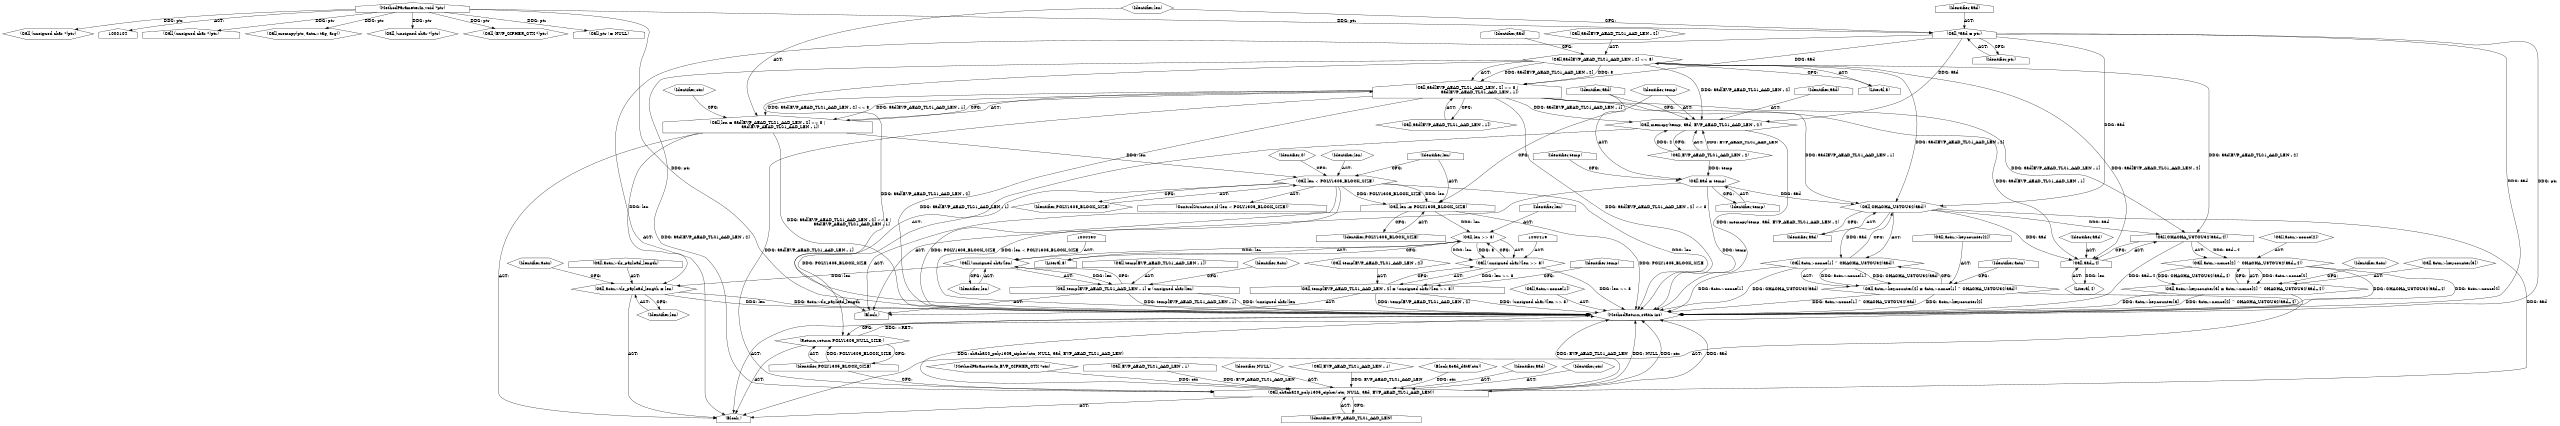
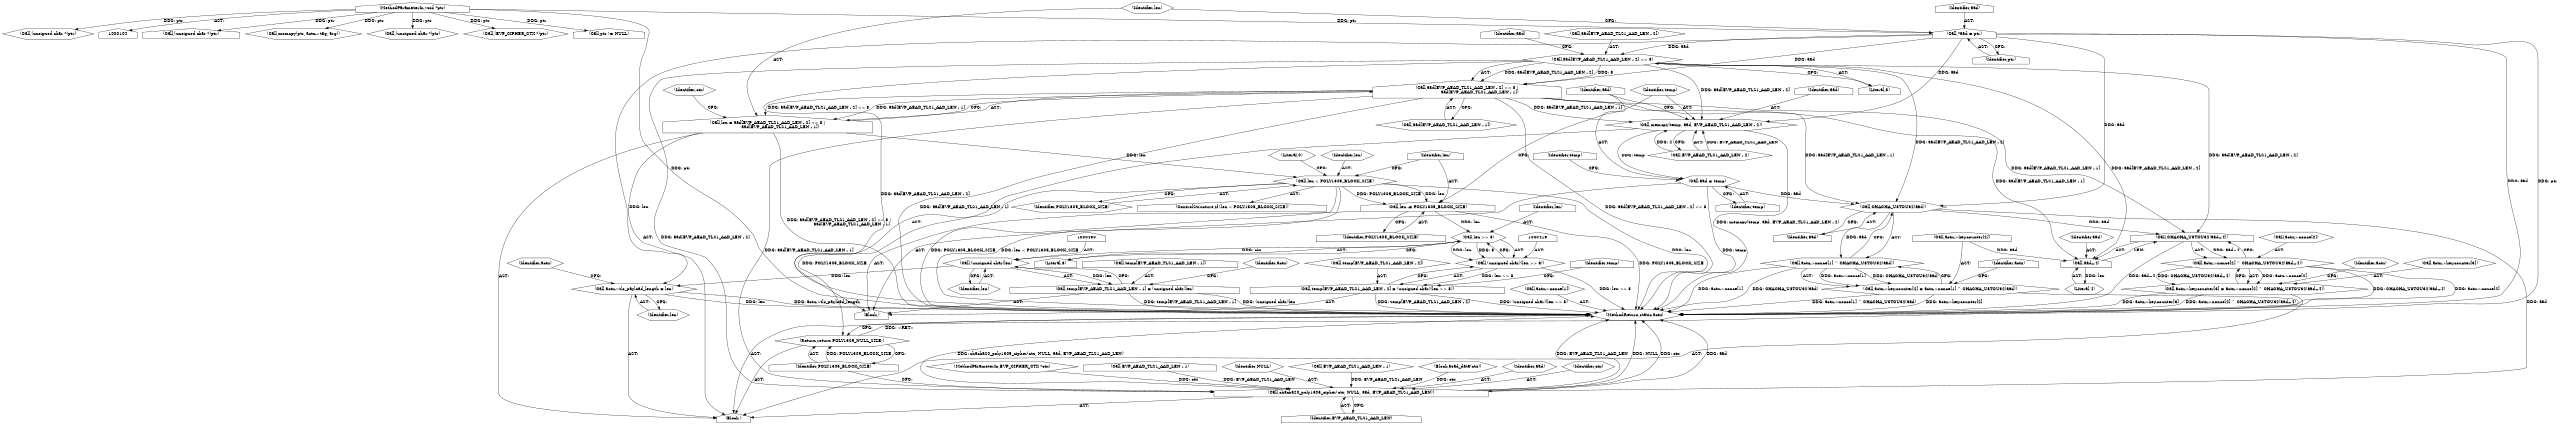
edge "(Call,*aad = ptr)" -> "(Call,aad[EVP_AEAD_TLS1_AAD_LEN - 2] << 8)": added, label "DDG: aad"
node "(Identifier,0)": label "(Identifier,0)" -> "(Literal,0)"
edge "(Call,EVP_AEAD_TLS1_AAD_LEN - 2)" -> "(Call,aad = temp)": now "(Call,memcpy(temp, aad, EVP_AEAD_TLS1_AAD_LEN - 2))" -> "(Call,aad = temp)"
edge "(Call,CHACHA_U8TOU32(aad))" -> "(Call,aad+4)": now "(Call,actx->key.counter[2])" -> "(Call,aad+4)"
edge "(Call,actx->nonce[2] ^ CHACHA_U8TOU32(aad+4))" -> "(Call,CHACHA_U8TOU32(aad+4))": added, label "CFG:"
edge "(Call,len >> 8)" -> "(Call,(unsigned char)len)": label "DDG: len" -> "DDG: ctx"
edge "(Call,CHACHA_U8TOU32(aad+4))" -> "(Call,aad+4)": label "CFG: " -> "AST: "
edge "(Call,aad+4)" -> "(Call,CHACHA_U8TOU32(aad+4))": label "AST: " -> "LEN: "
node "(Call,actx->tls_payload_length)": removed
node "(MethodReturn,static int)": label "(MethodReturn,static int)" -> "(MethodReturn,static actx)"
